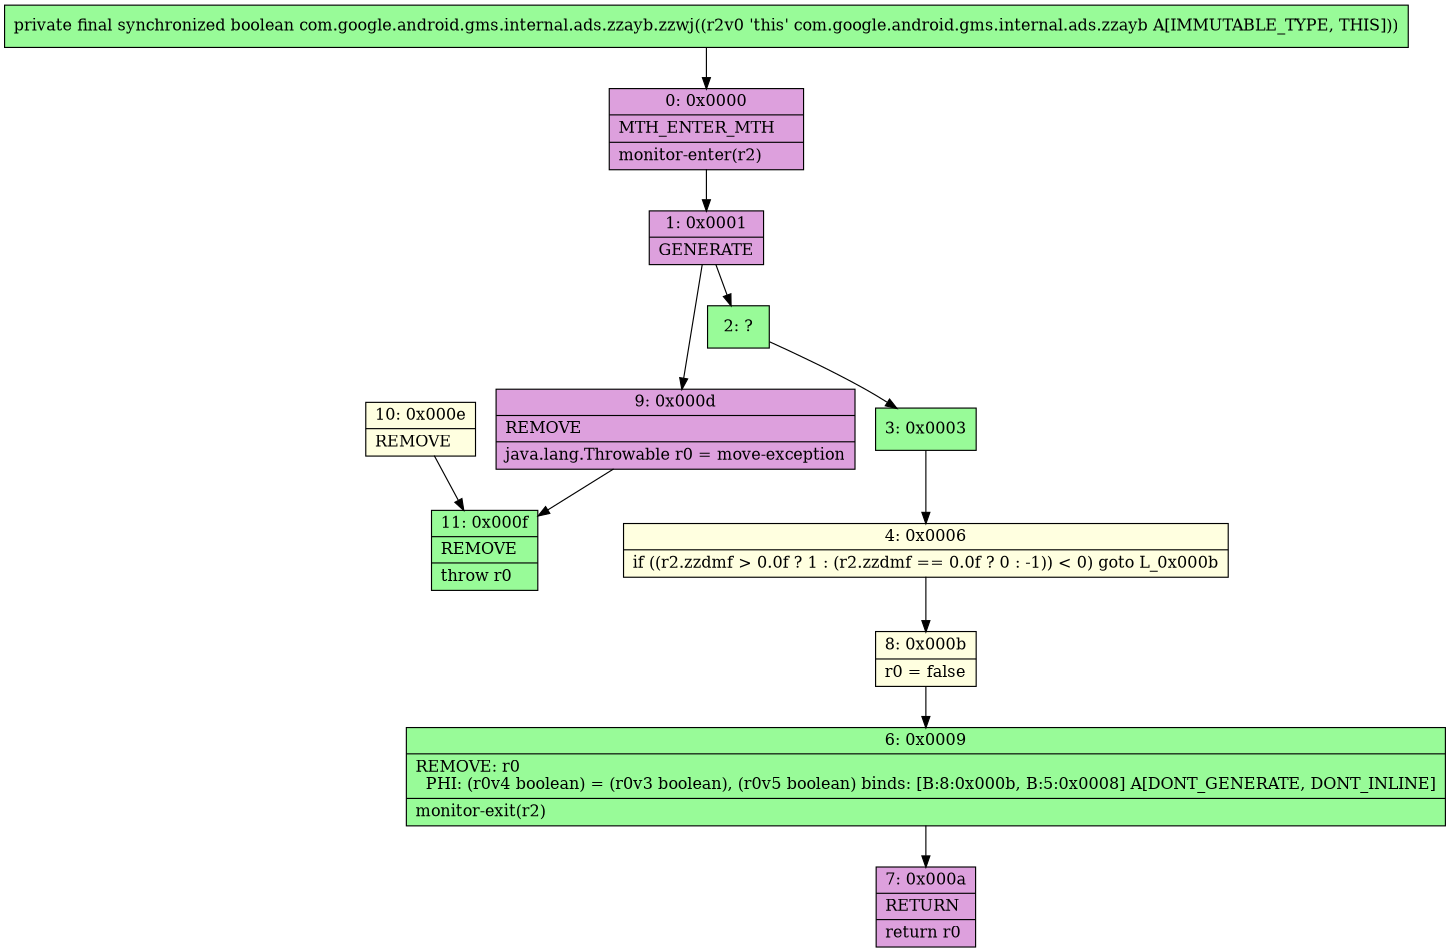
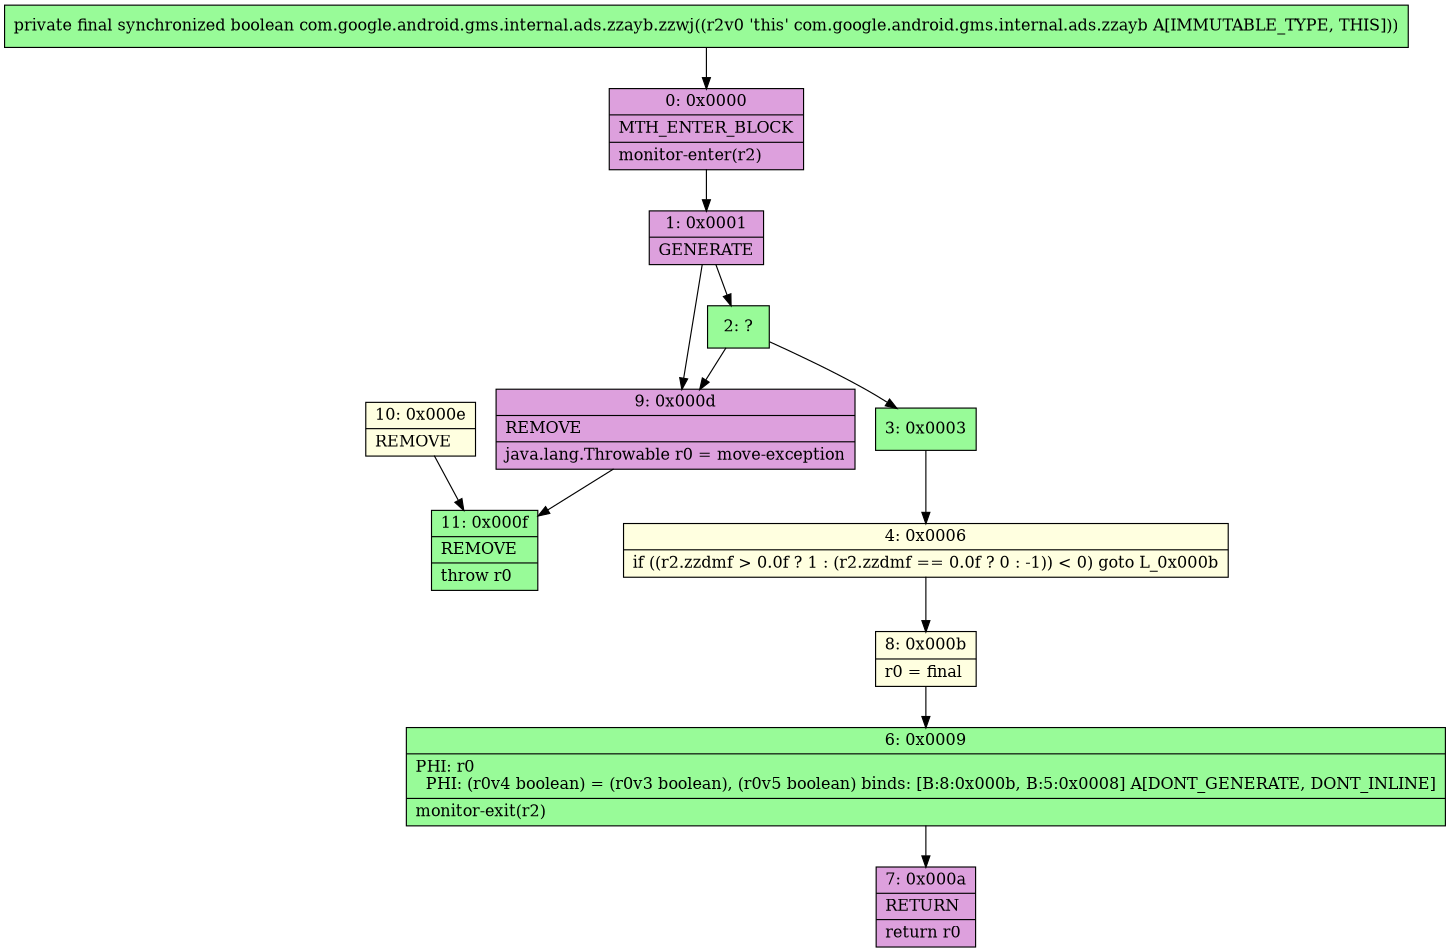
node "0: 0x0000": text "MTH_ENTER_MTH" -> "MTH_ENTER_BLOCK"
edge "2: ?" -> "9: 0x000d": added
node "8: 0x000b": text "r0 = false" -> "r0 = final"
node "6: 0x0009": text "REMOVE: r0" -> "PHI: r0"
